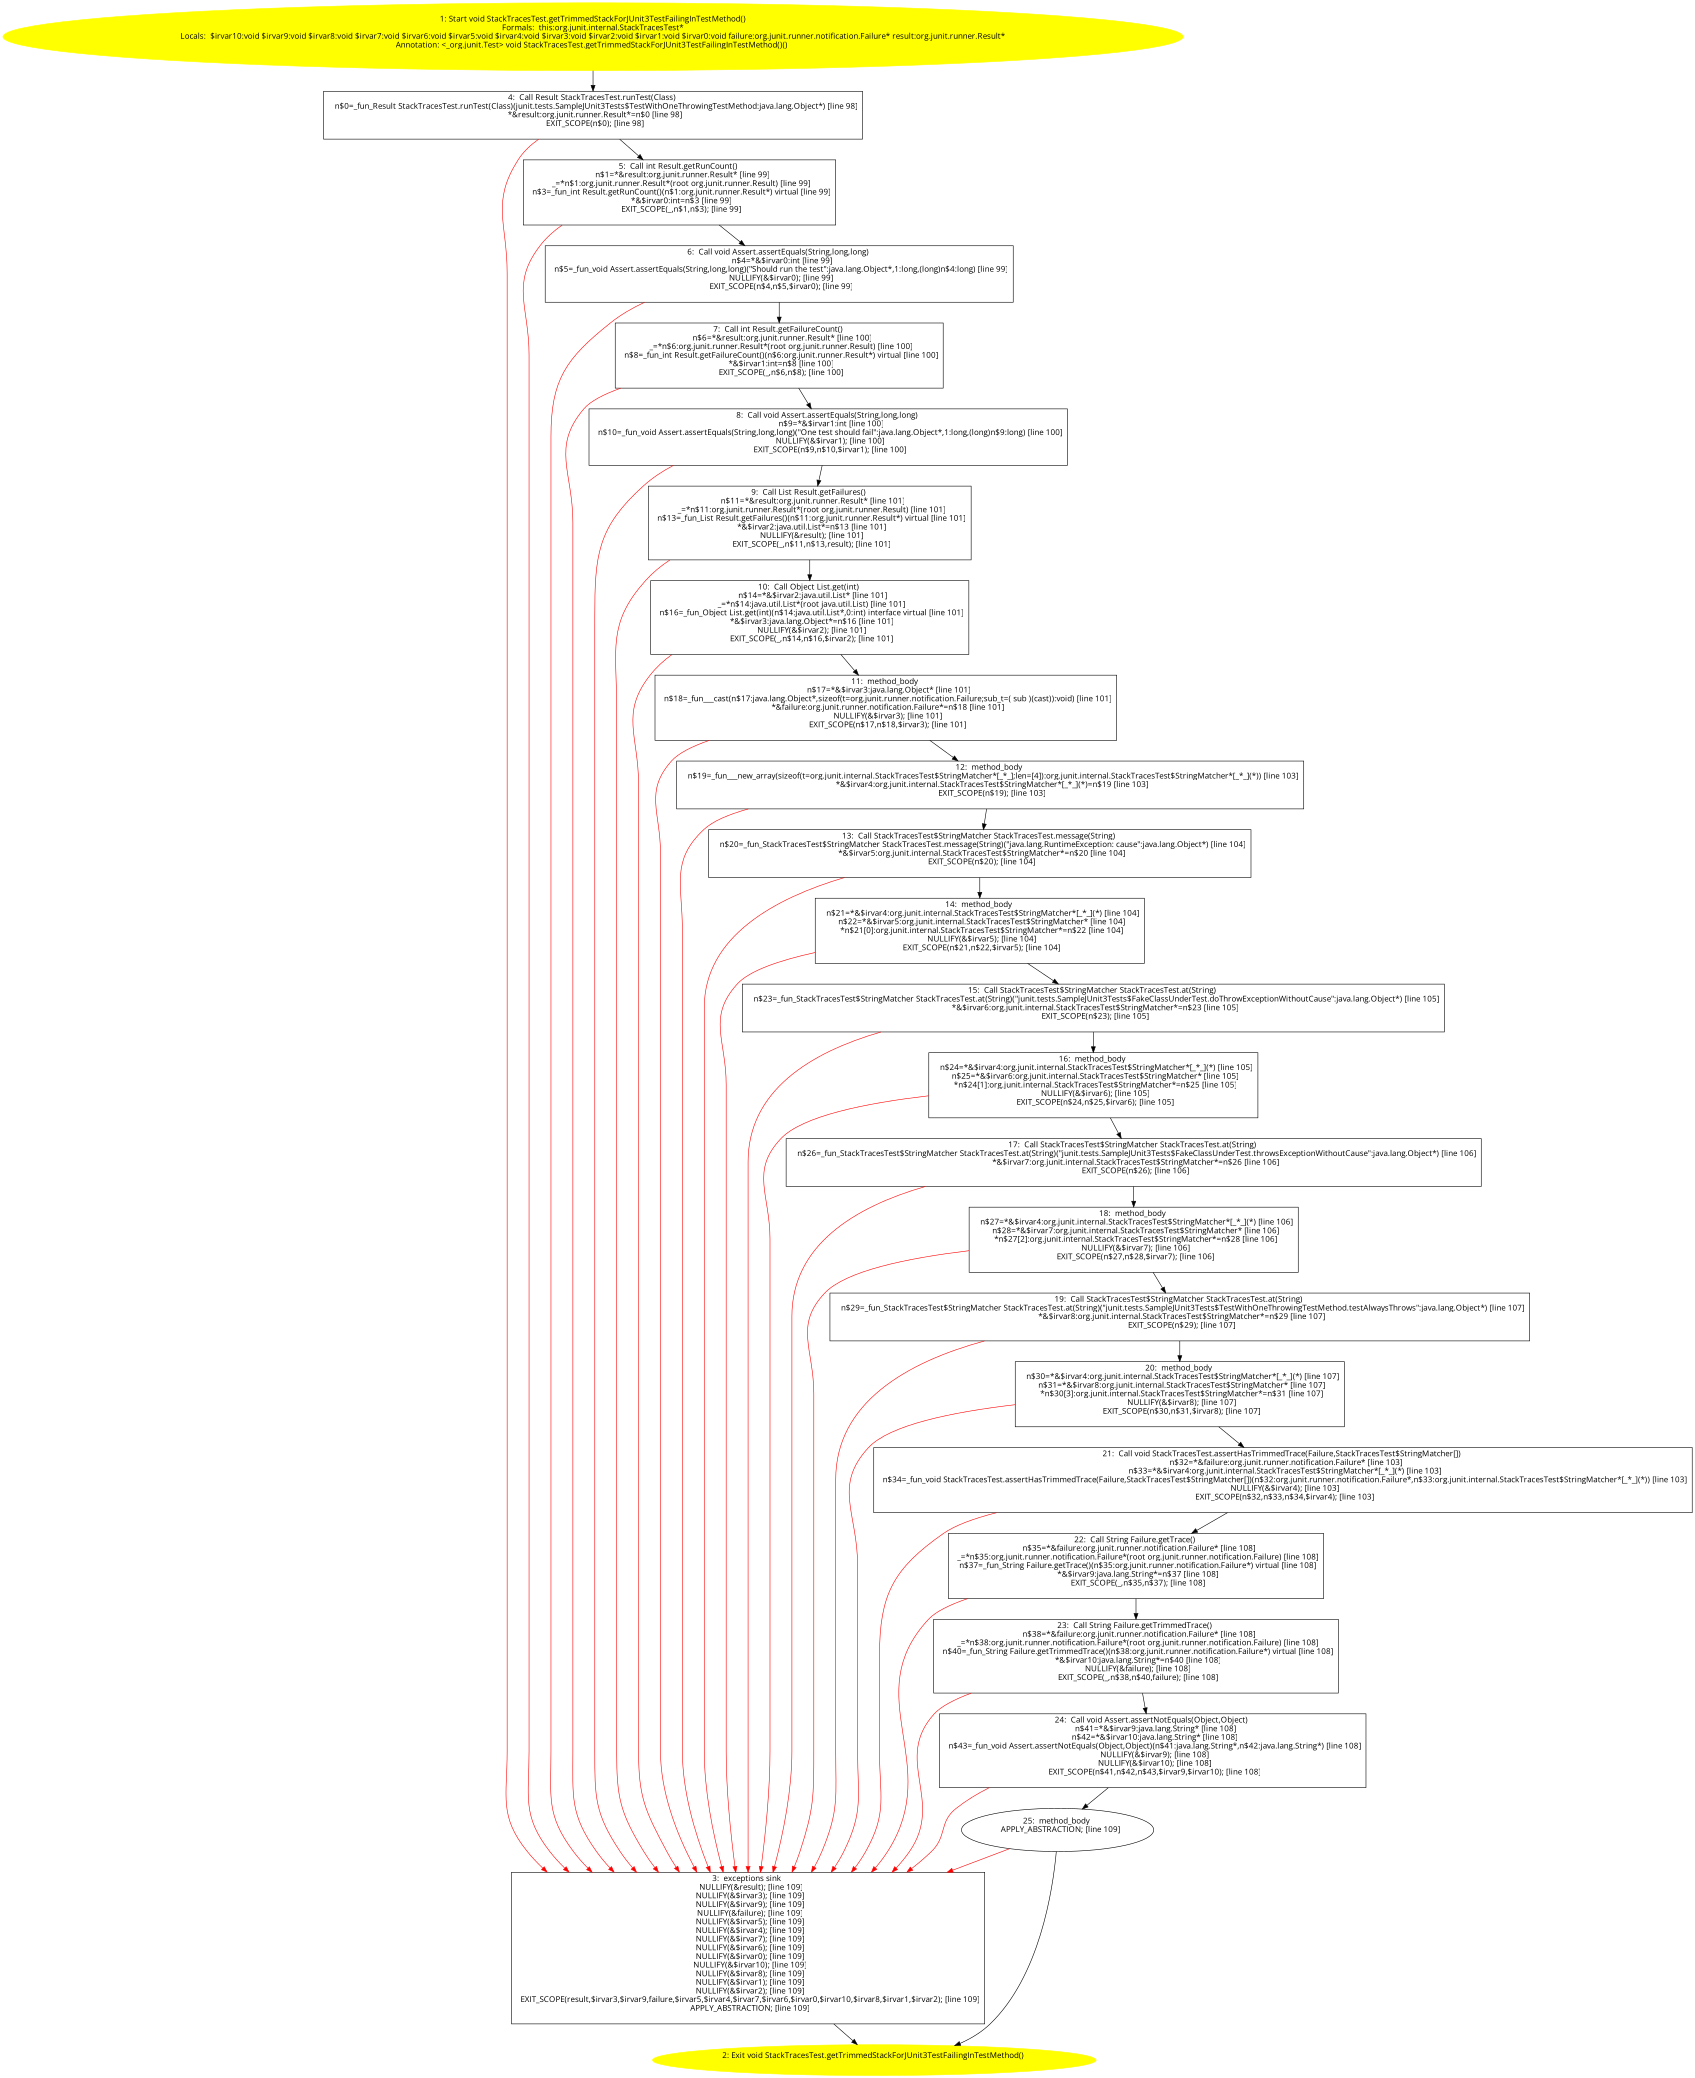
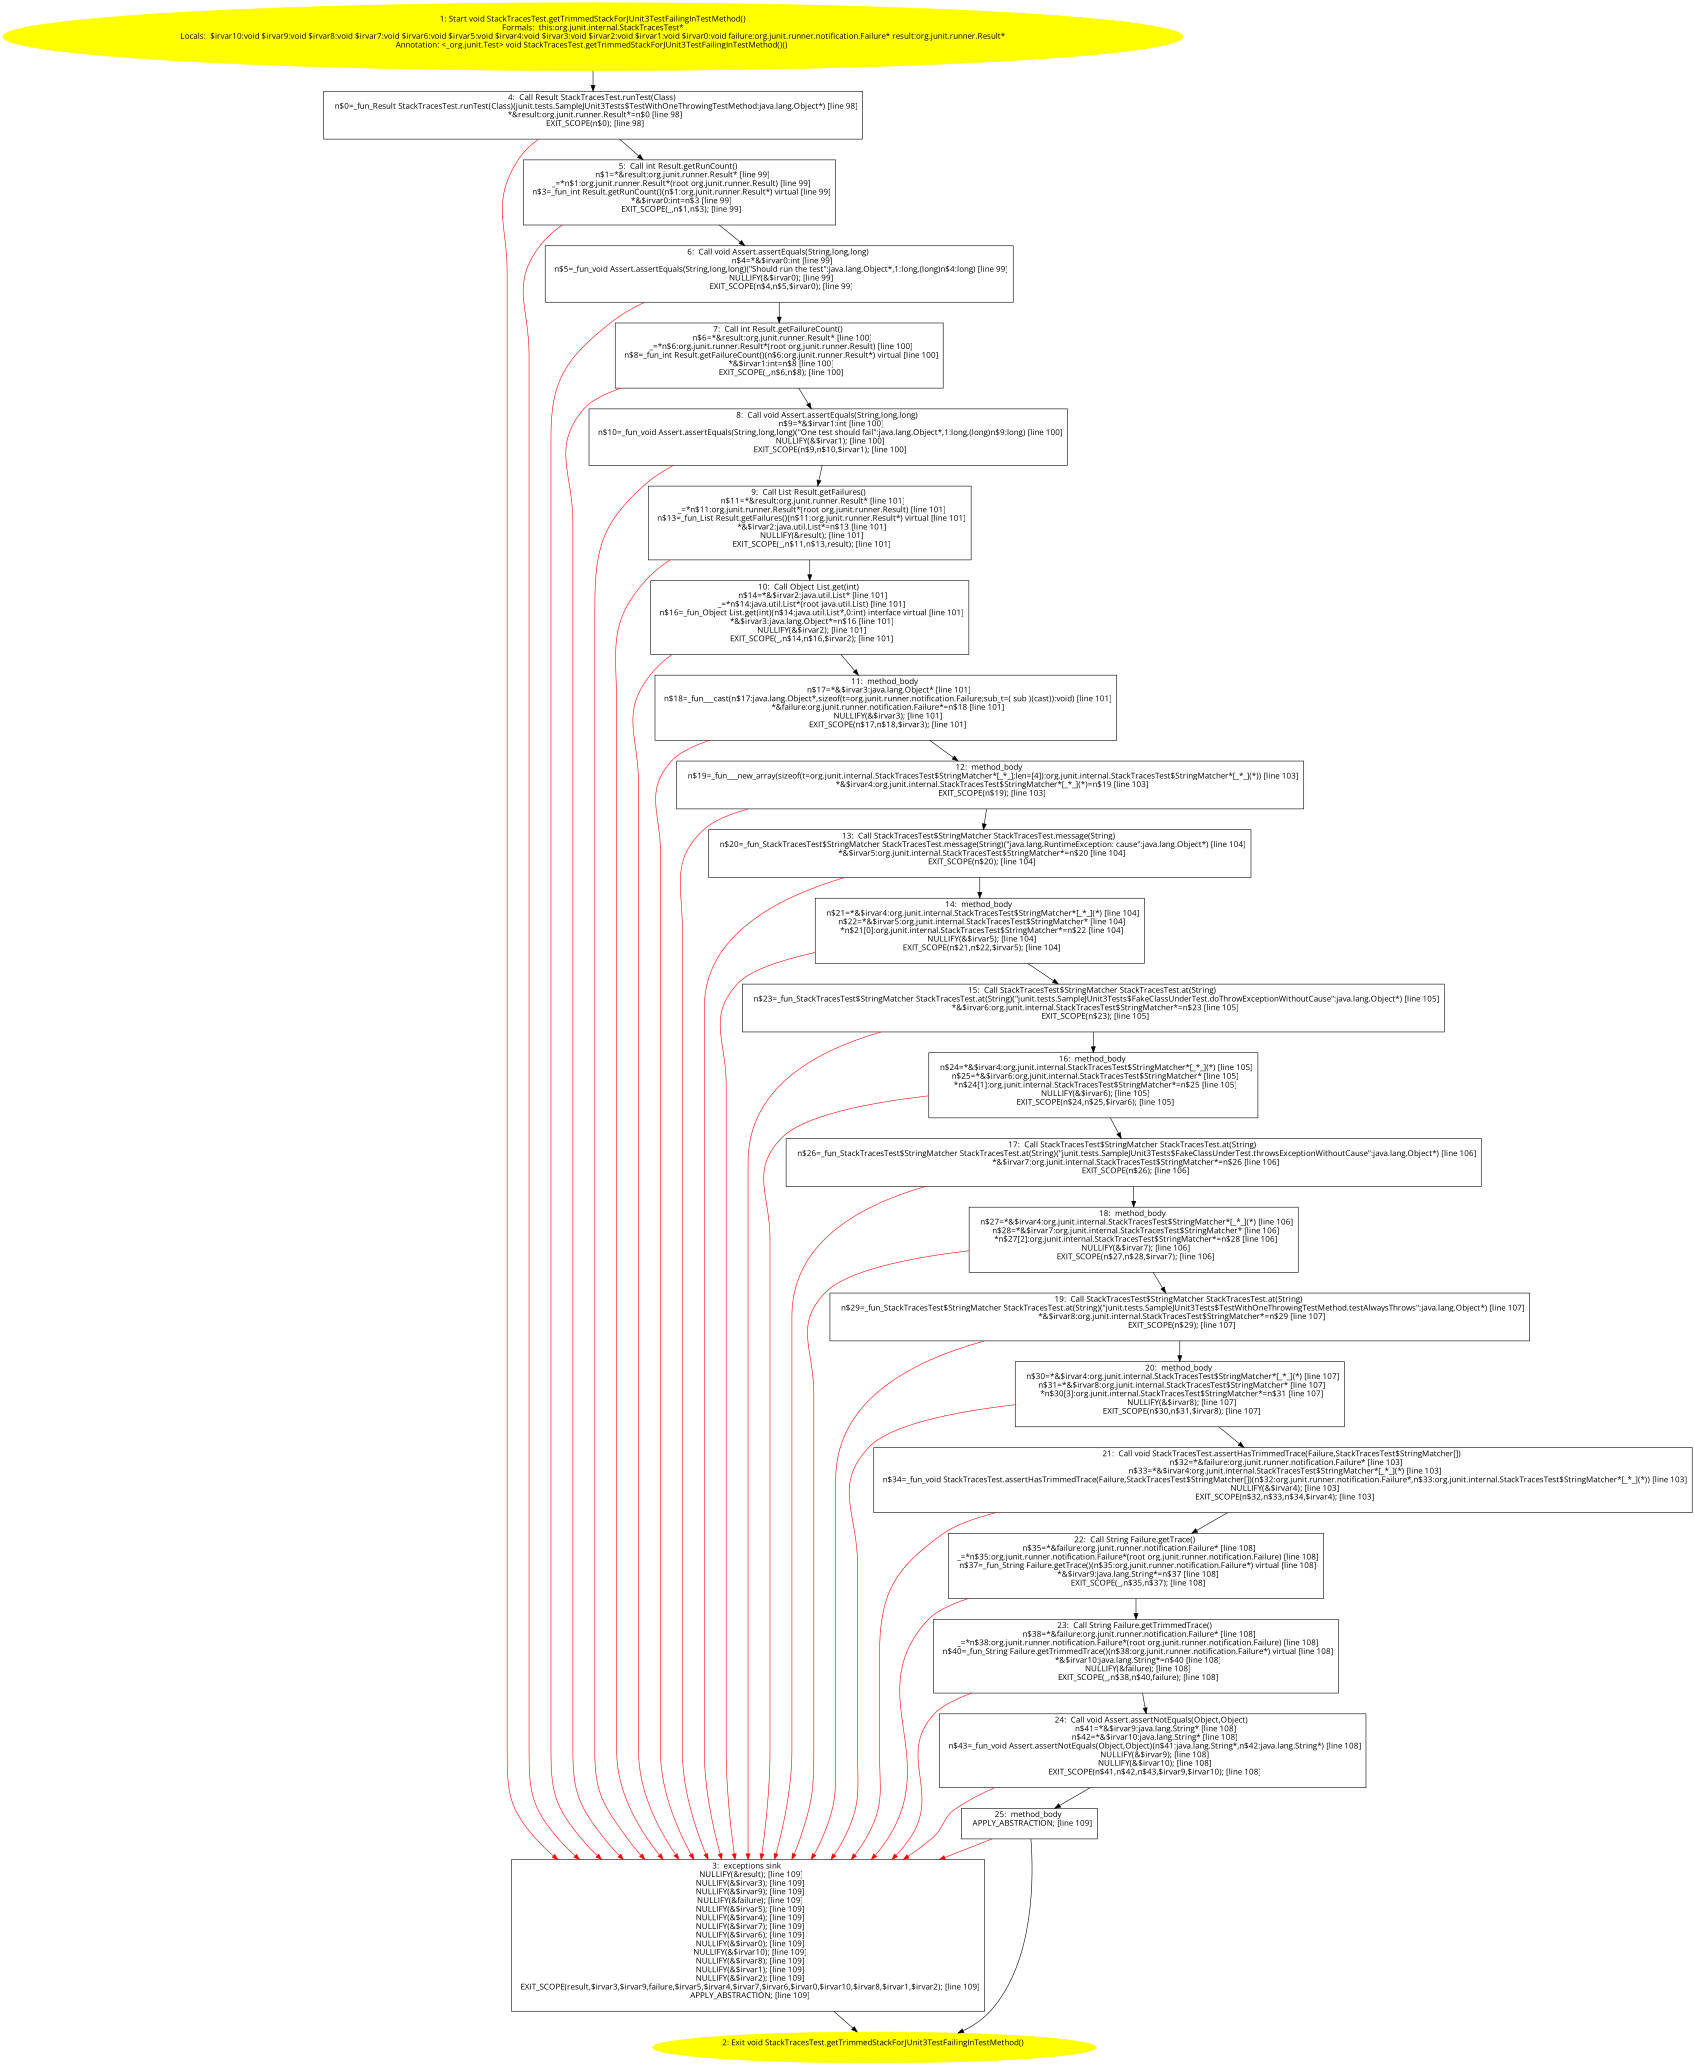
node "25:  method_body APPLY_ABSTRACTION; [line 109]": shape ellipse -> box
